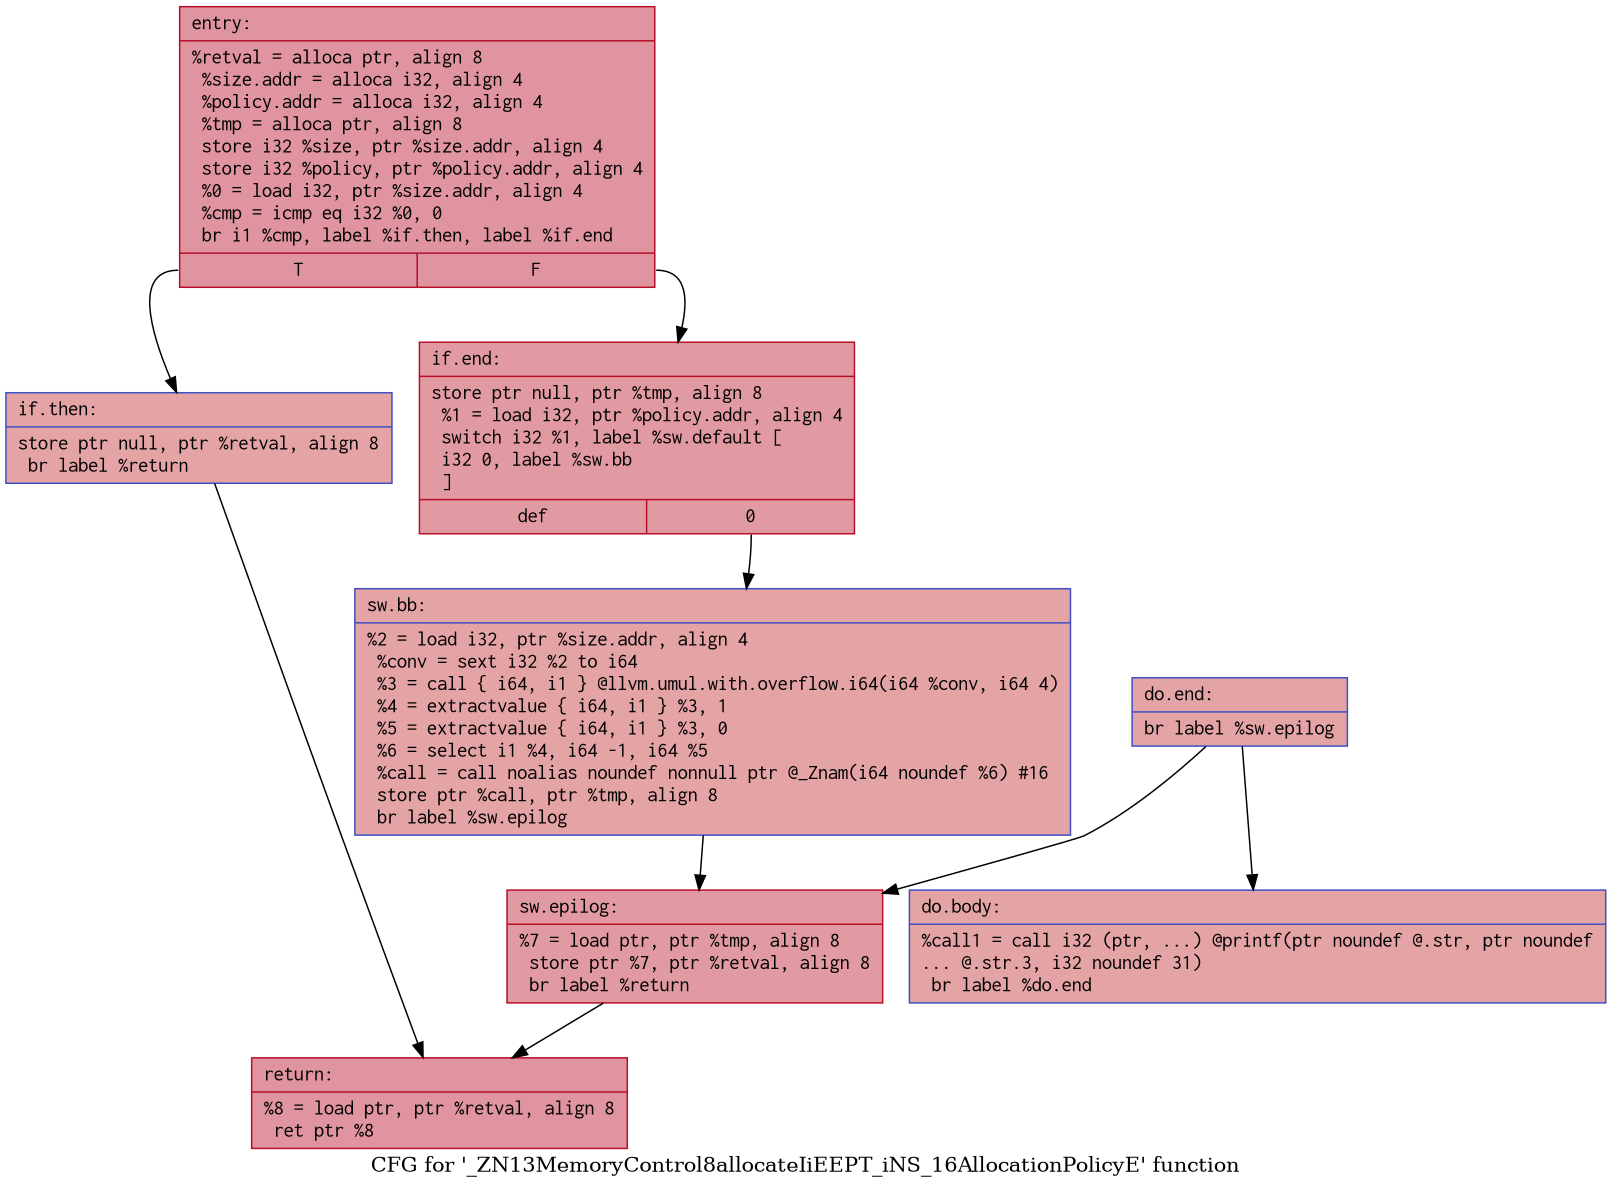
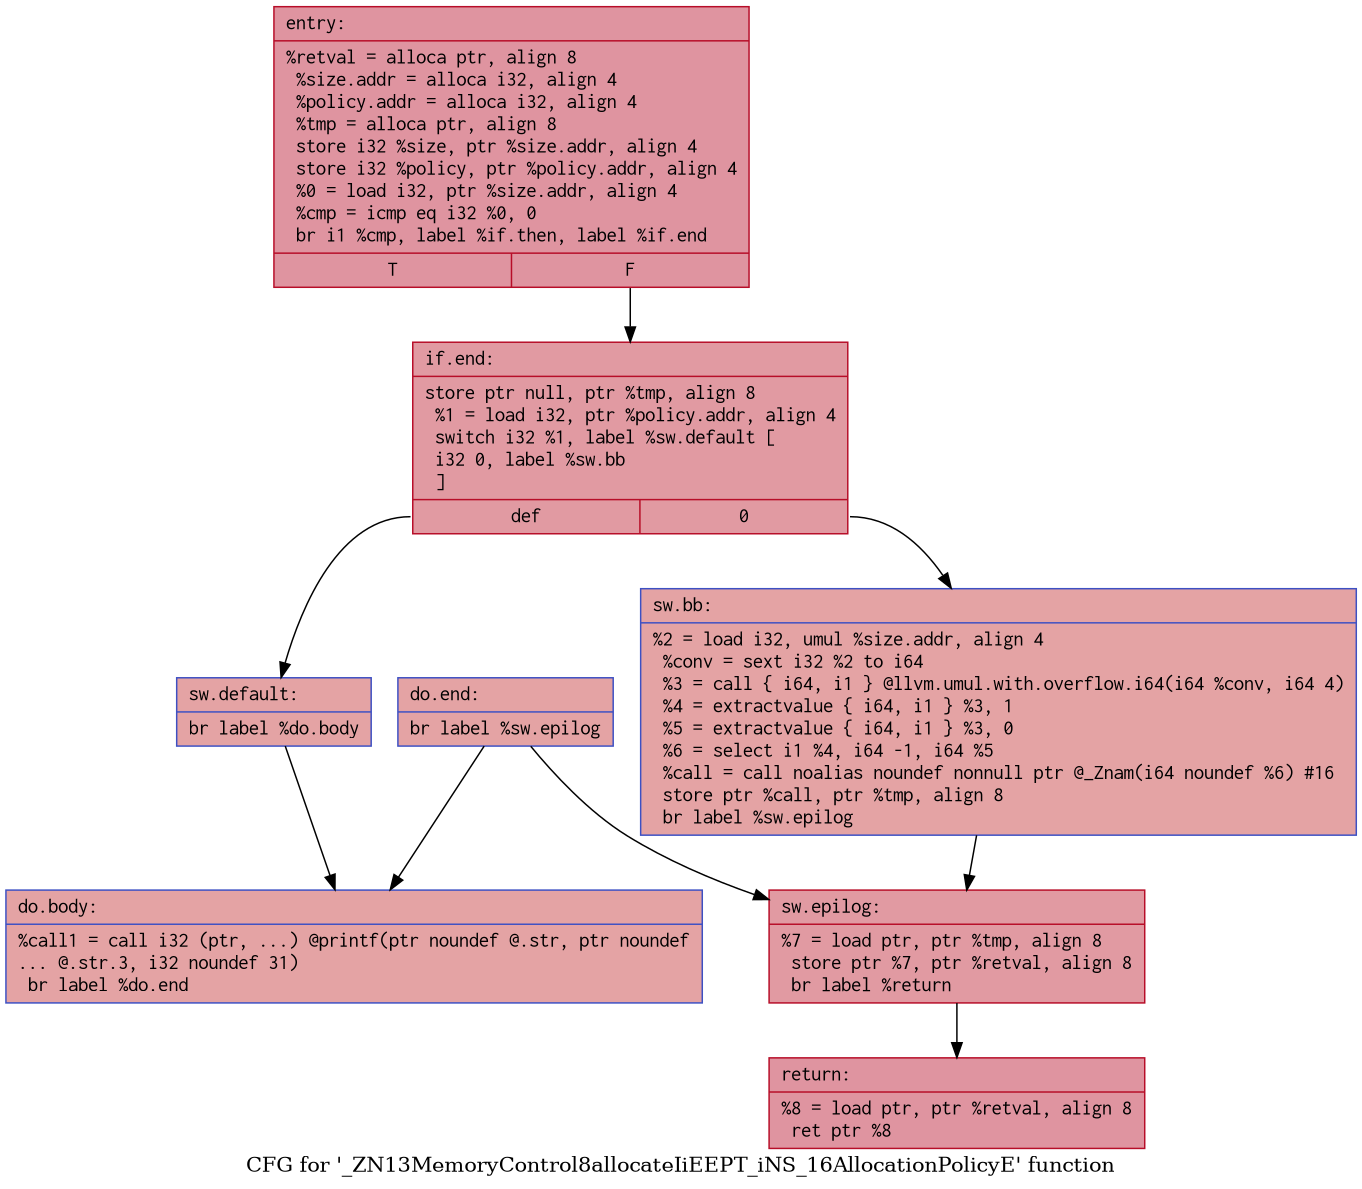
node "if.then:": removed
node "sw.bb:": text "%2 = load i32, ptr %size.addr, align 4" -> "%2 = load i32, umul %size.addr, align 4"
node "sw.default:": added
